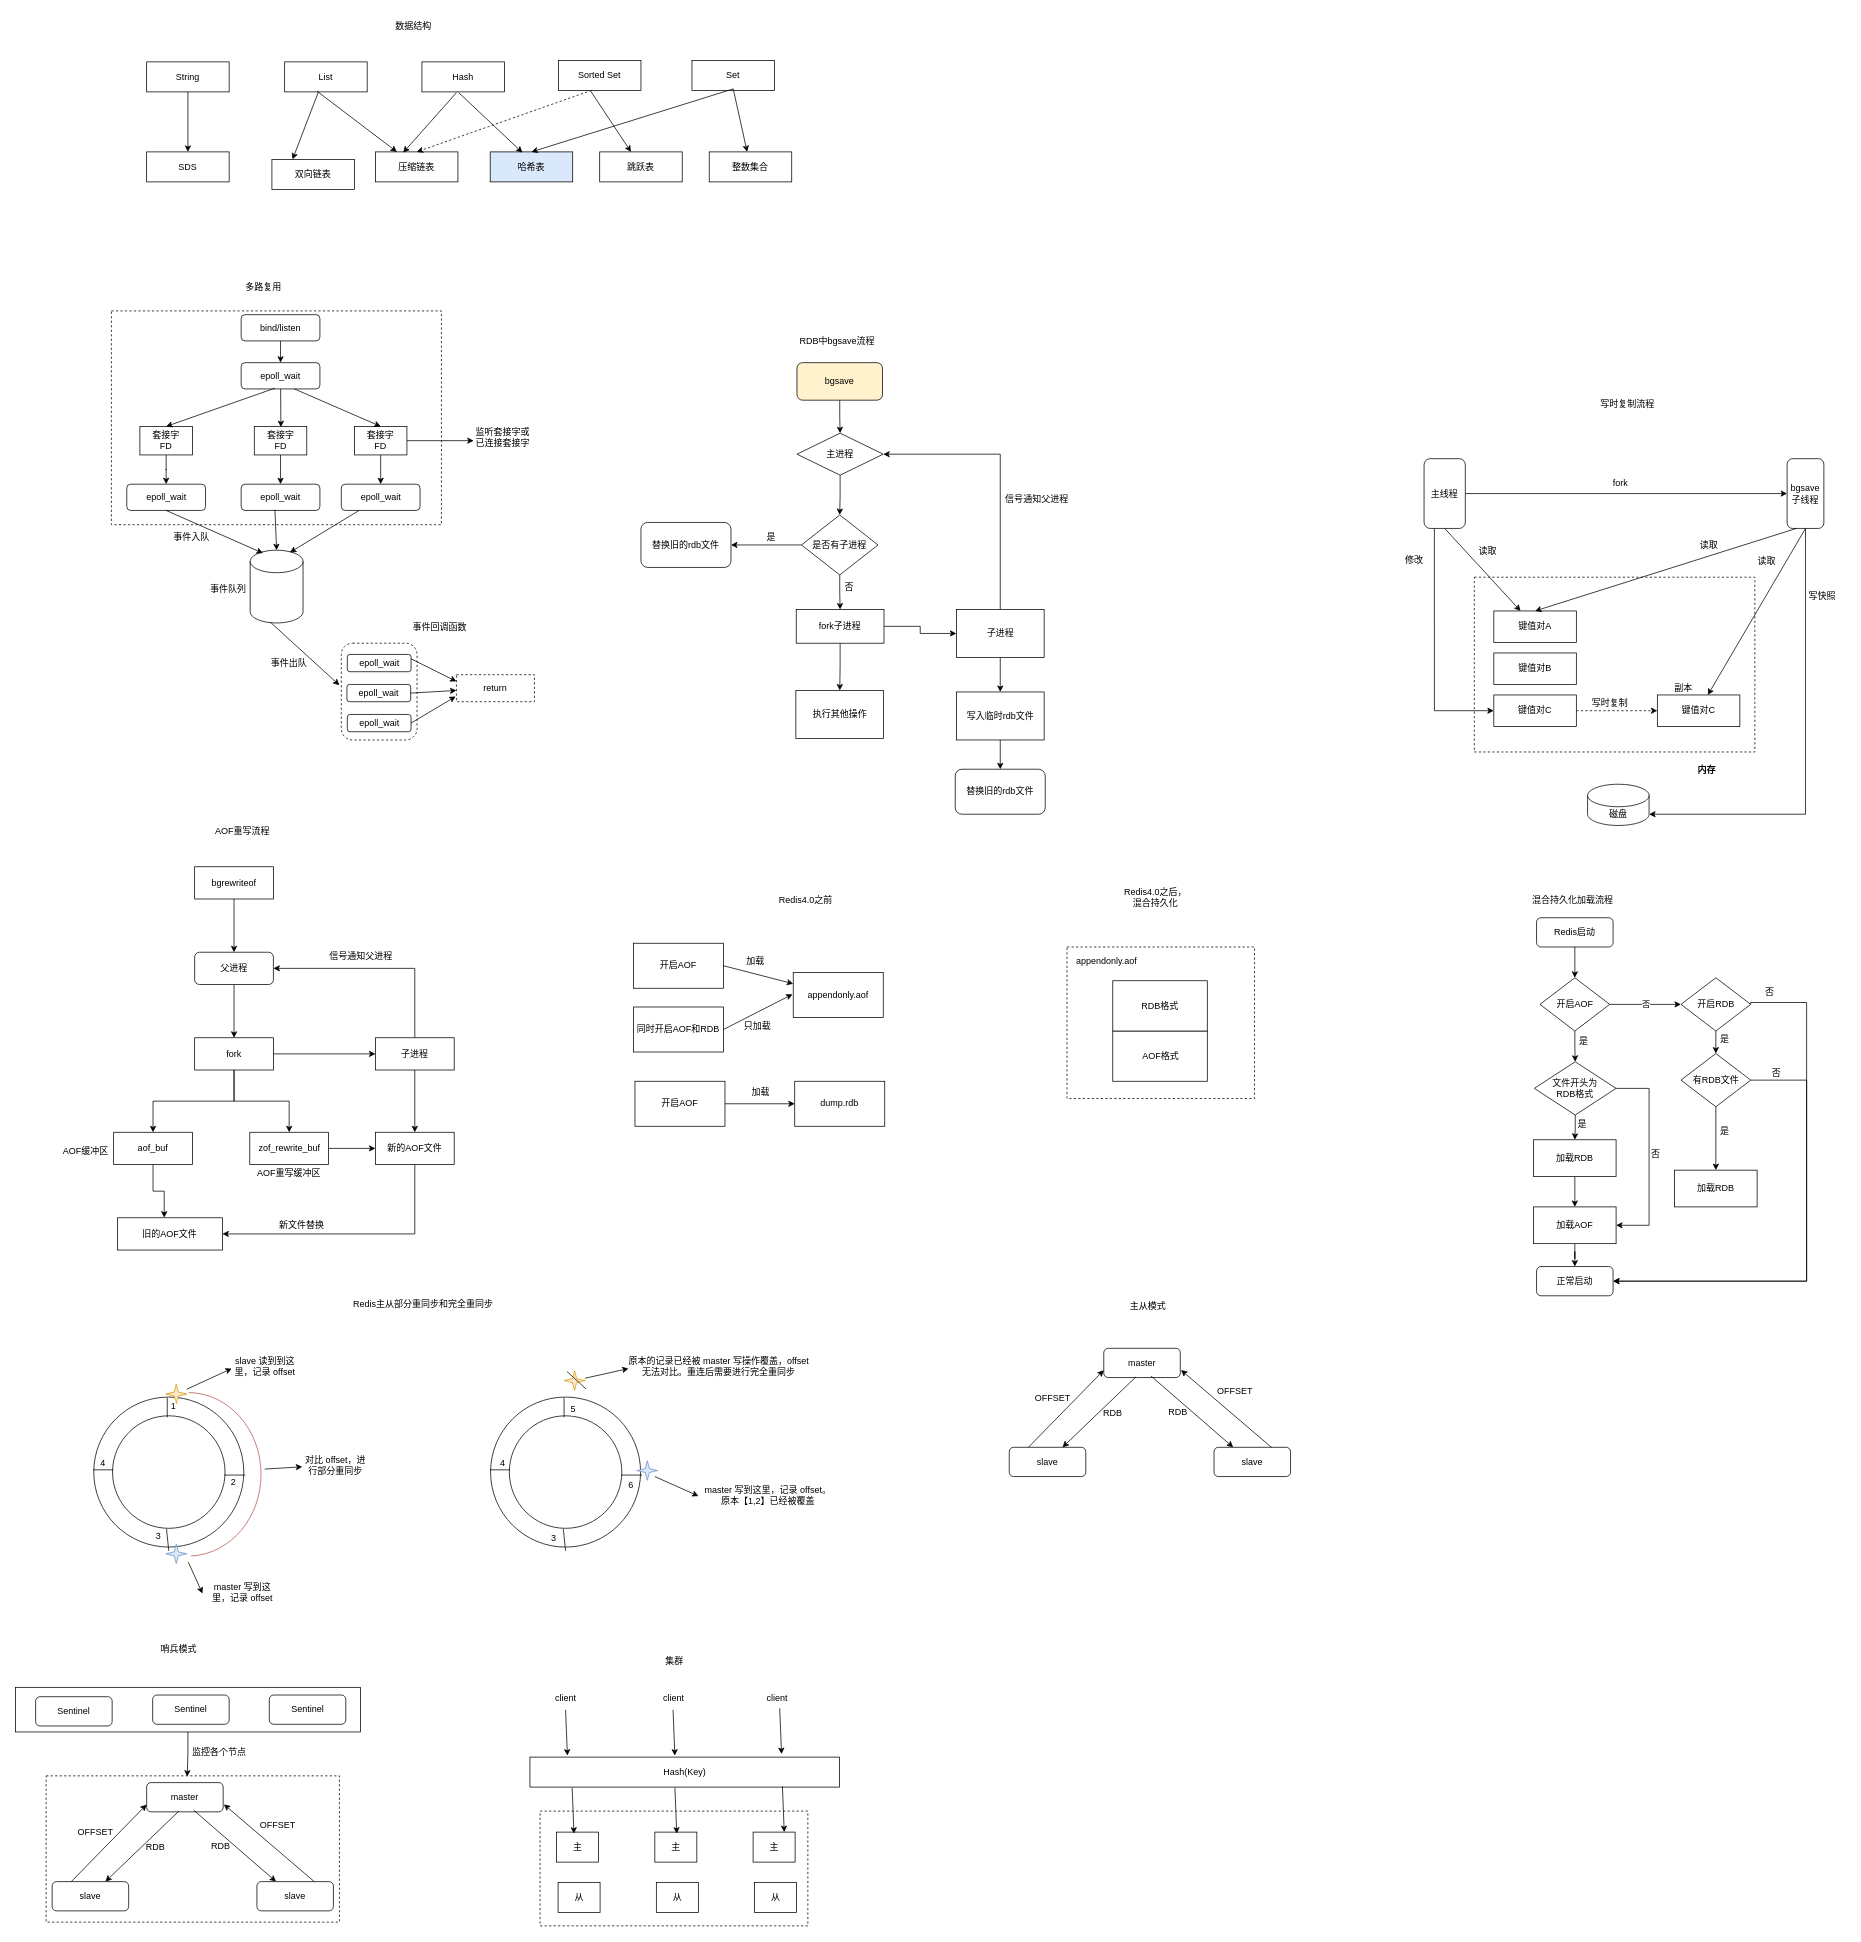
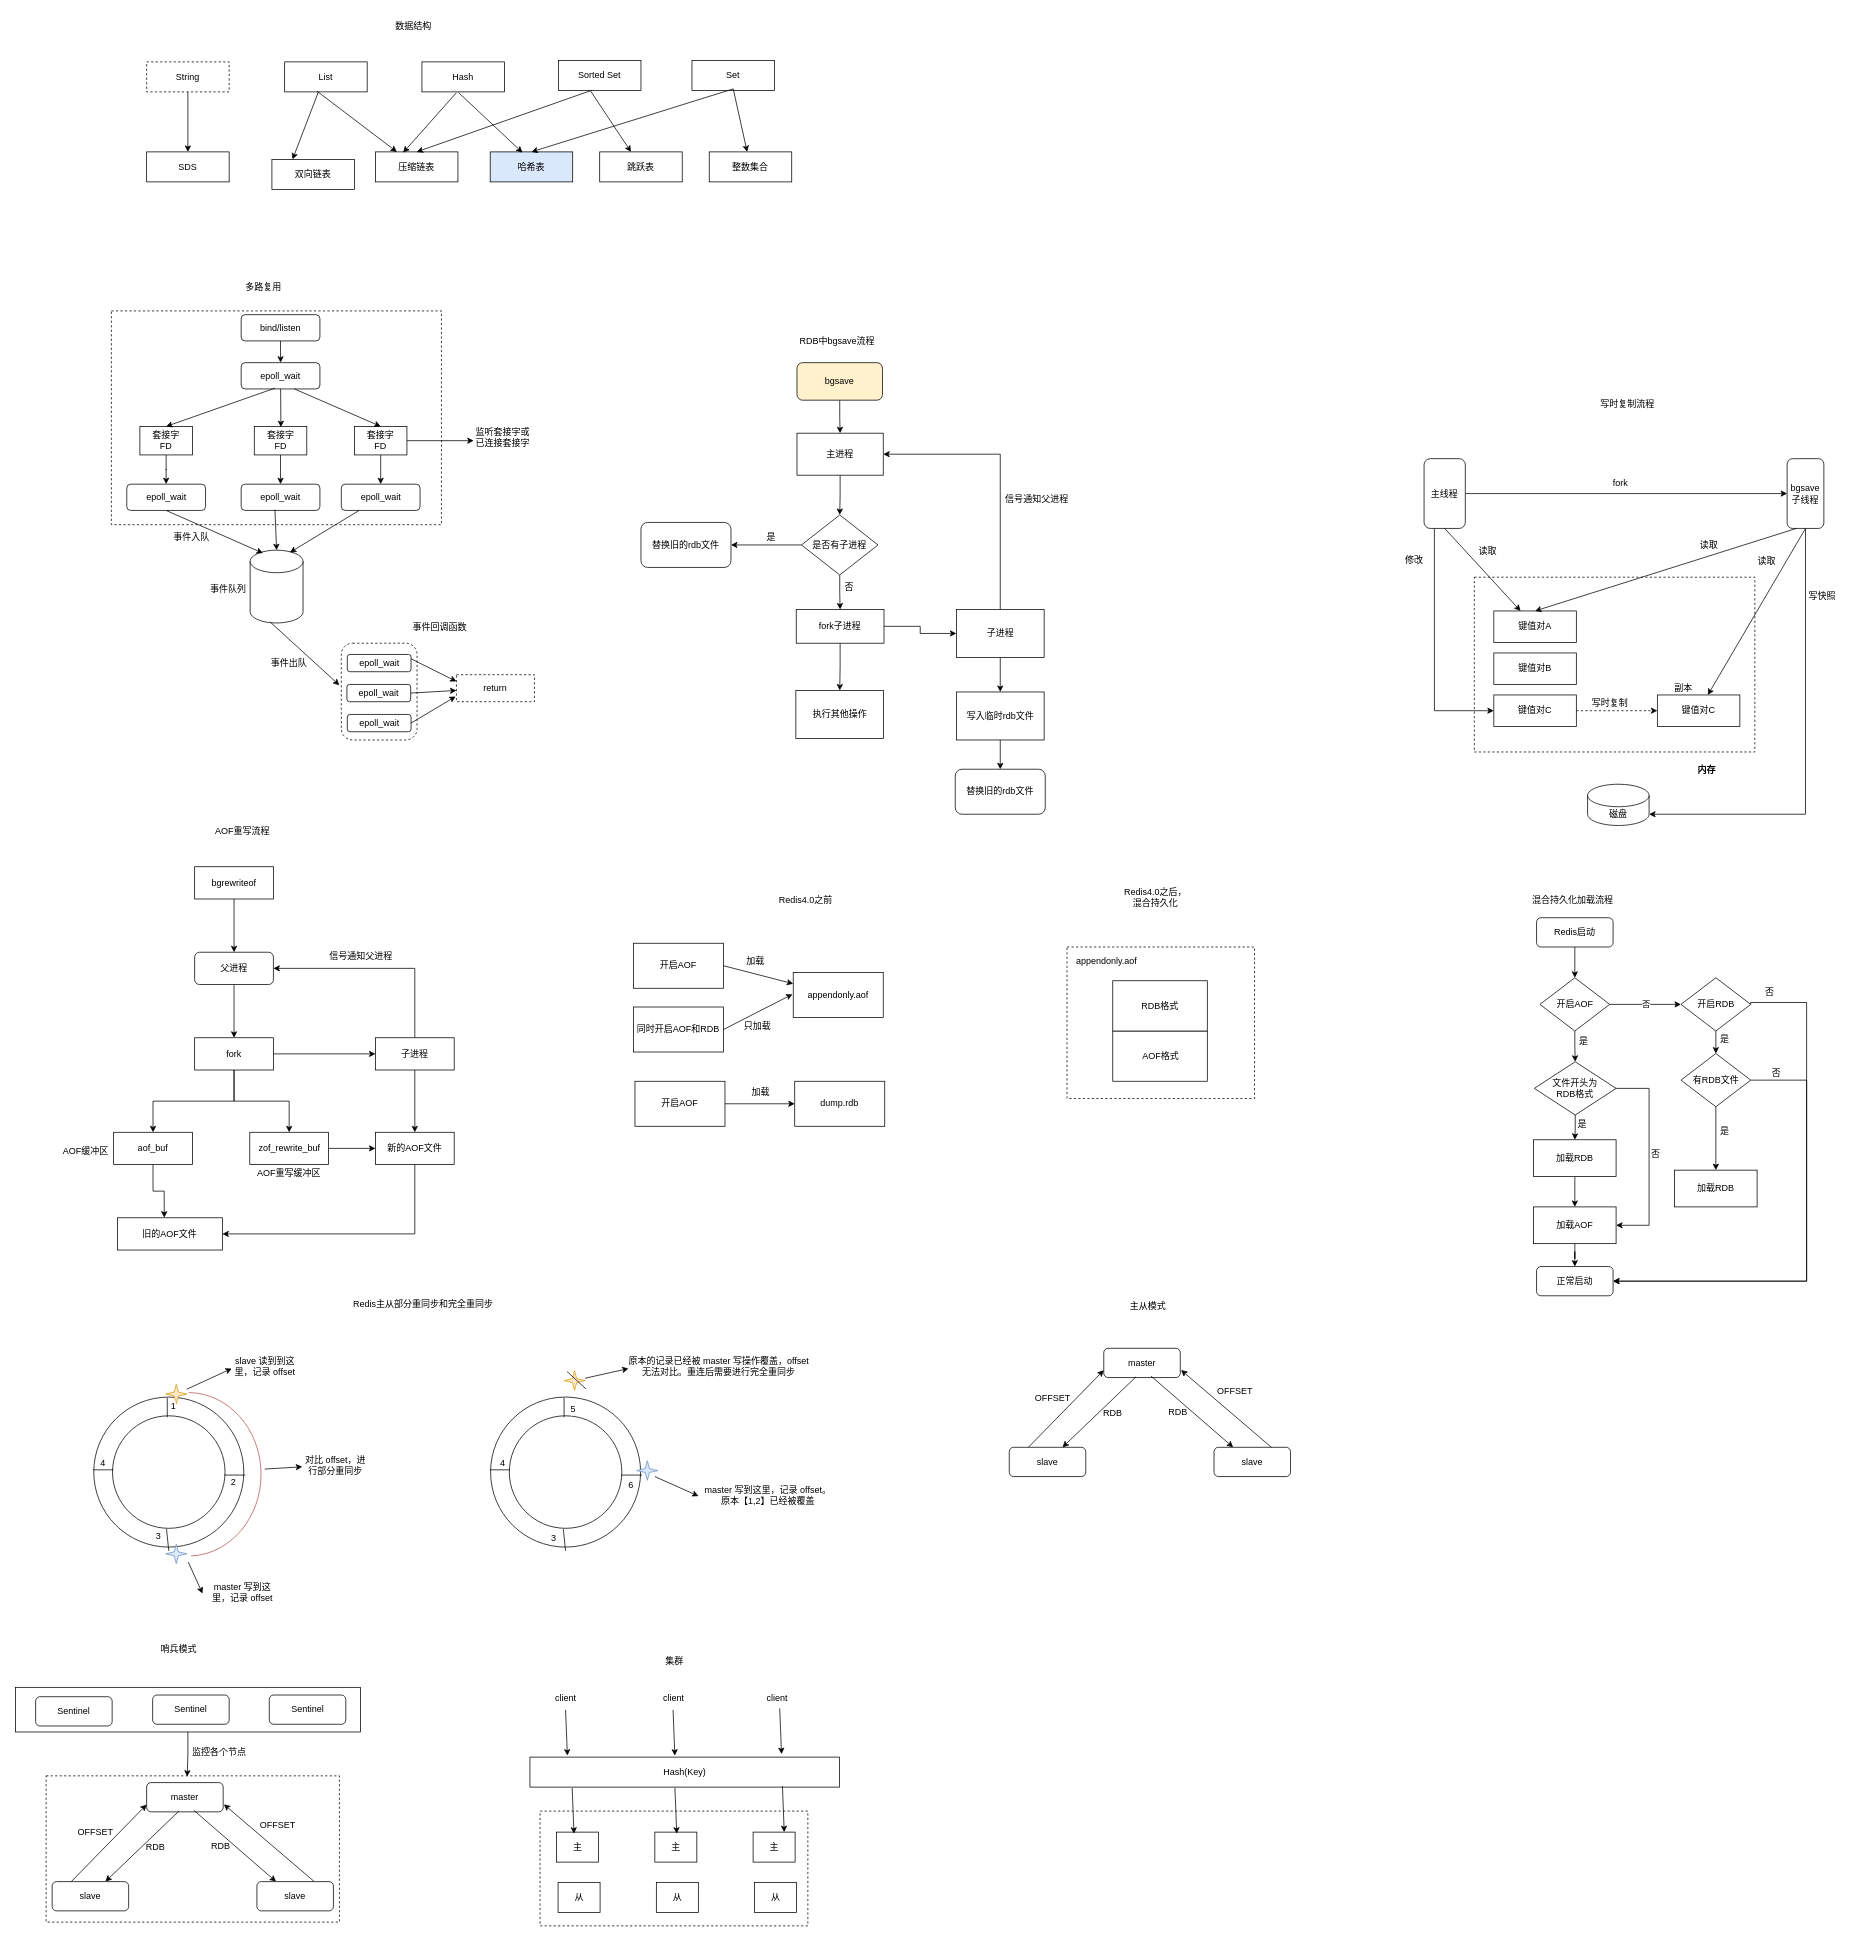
node "String": style solid -> dashed
edge "Sorted Set" -> "压缩链表": style dashed -> solid
node "主进程": shape diamond -> rectangle
node "新文件替换": removed
